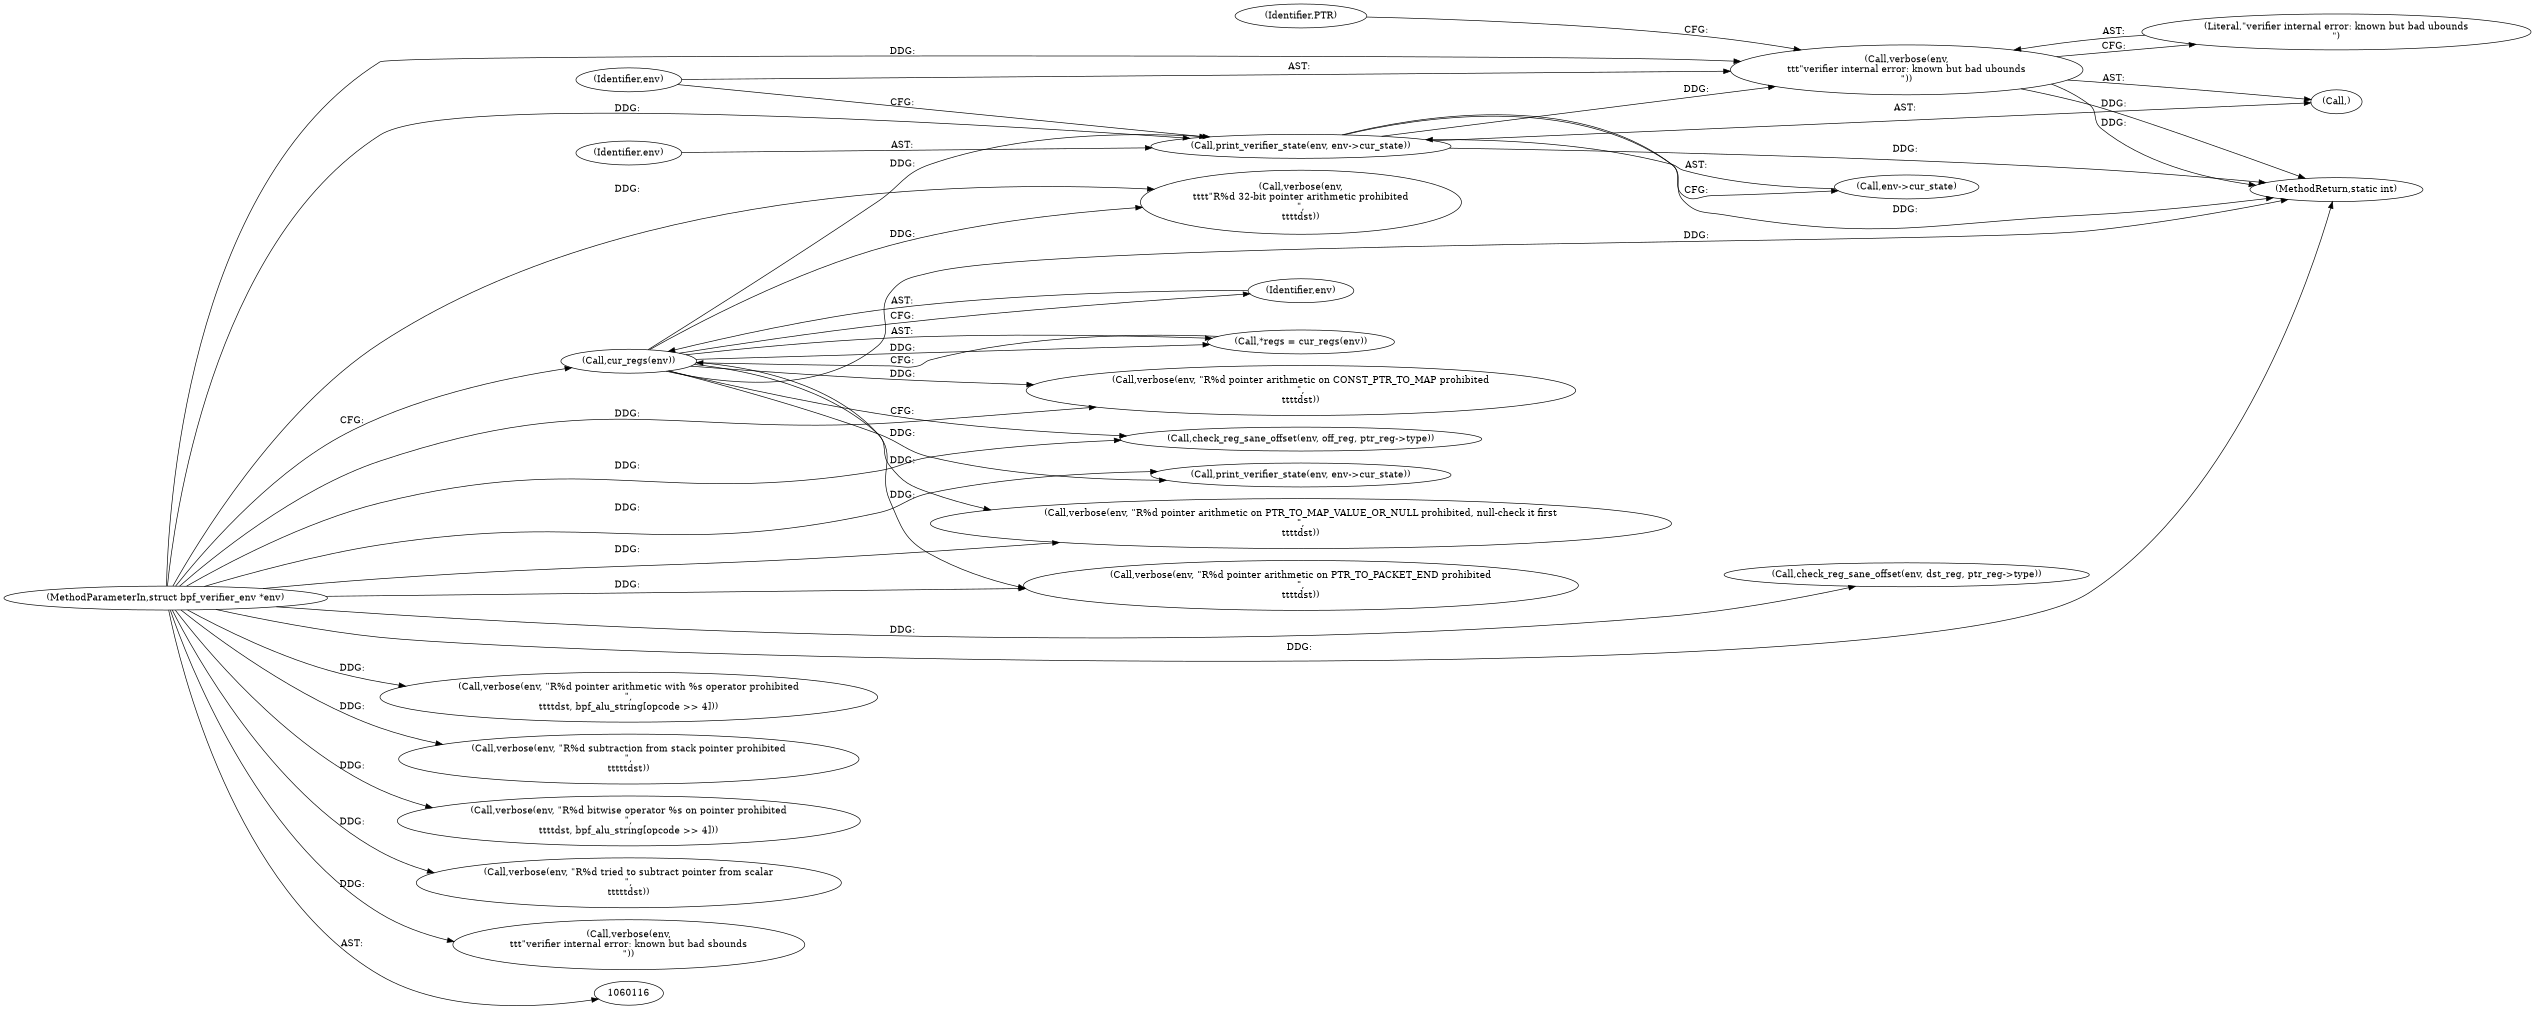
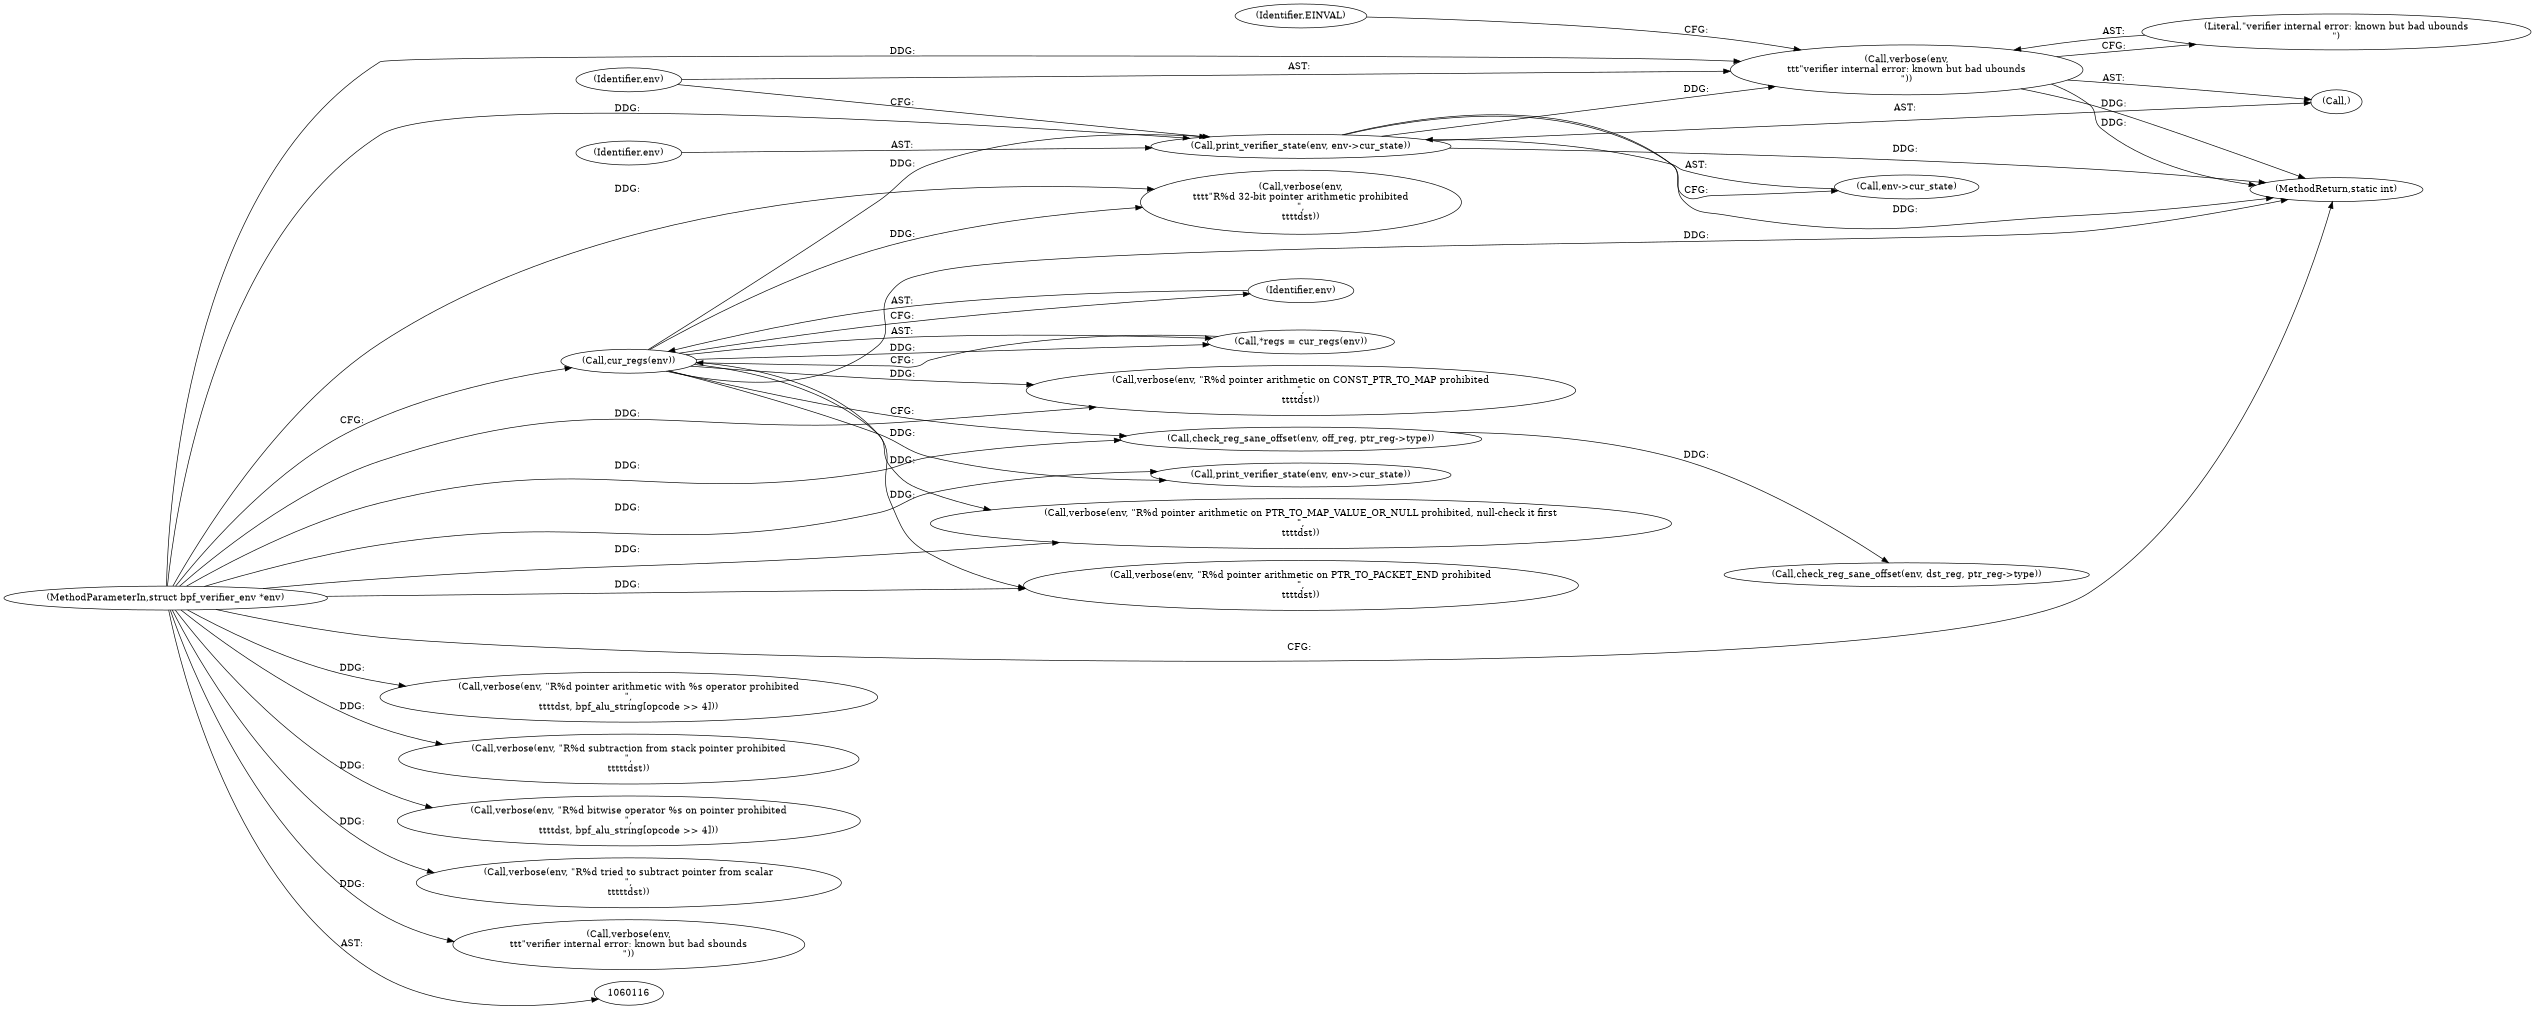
node "(Identifier,PTR)": label "(Identifier,PTR)" -> "(Identifier,EINVAL)"
edge "(MethodParameterIn,struct bpf_verifier_env *env)" -> "(Call,check_reg_sane_offset(env, dst_reg, ptr_reg->type))": now "(Call,check_reg_sane_offset(env, off_reg, ptr_reg->type))" -> "(Call,check_reg_sane_offset(env, dst_reg, ptr_reg->type))"
edge "(MethodParameterIn,struct bpf_verifier_env *env)" -> "(MethodReturn,static int)": label "DDG: " -> "CFG: "
